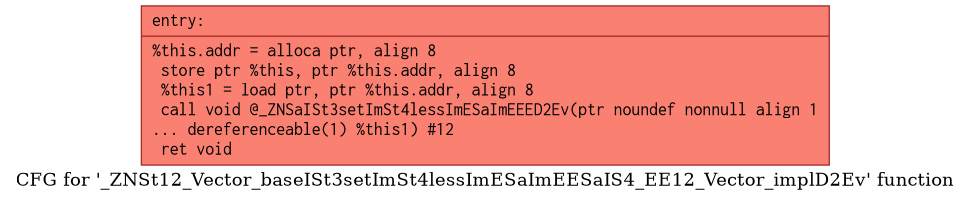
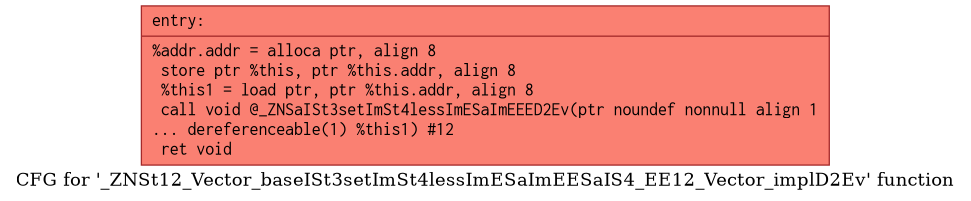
node "entry:": text "%this.addr = alloca ptr, align 8" -> "%addr.addr = alloca ptr, align 8"
